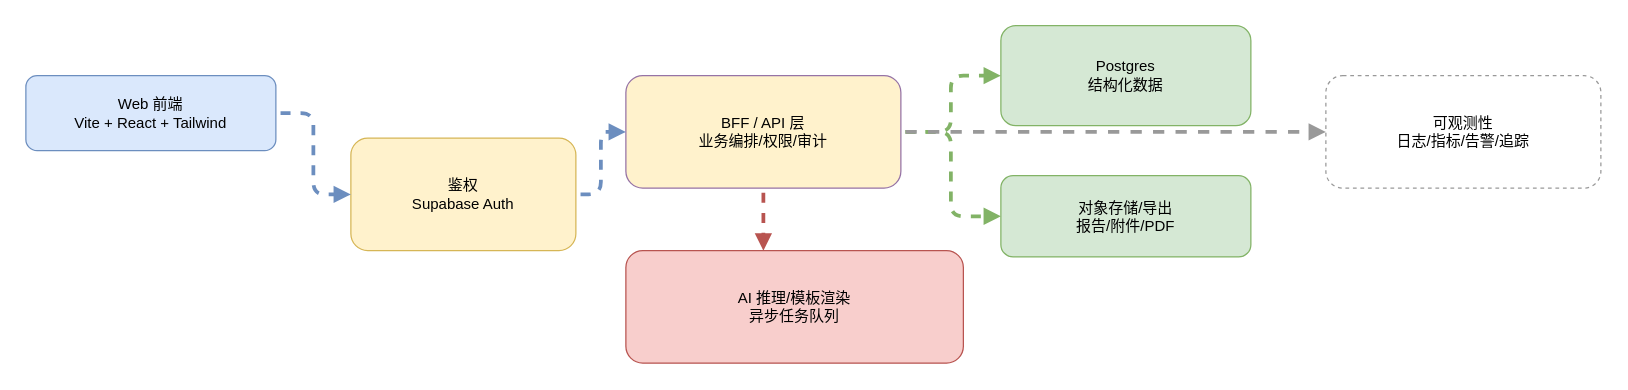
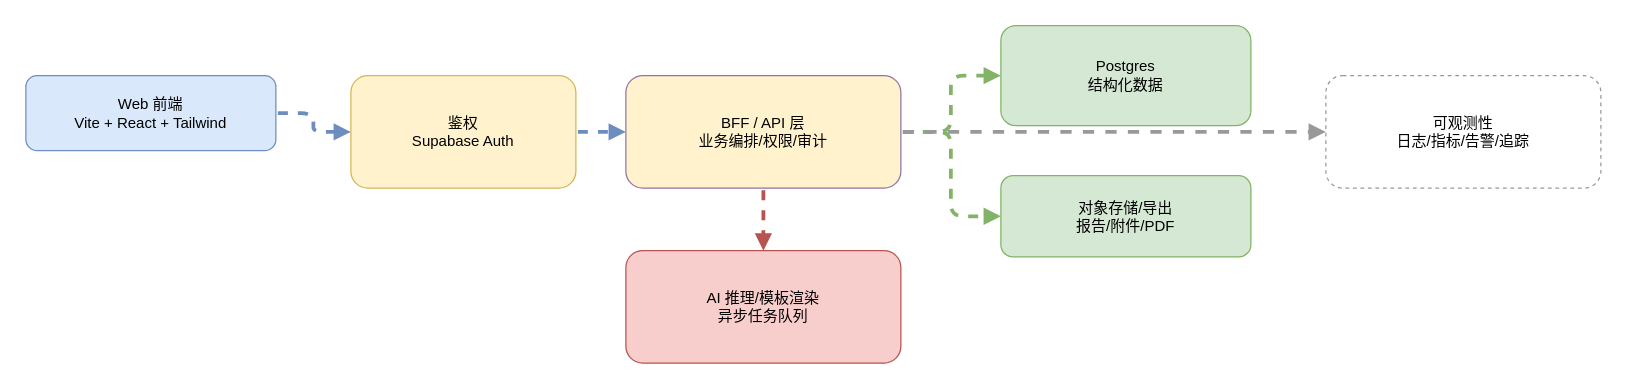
node "鉴权 Supabase Auth": moved (463, 194) -> (463, 132)
node "AI 推理/模板渲染 异步任务队列": size 338x113 -> 275x113
